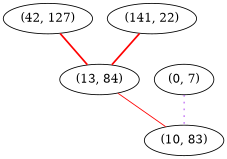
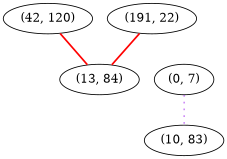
node "(42, 127)": label "(42, 127)" -> "(42, 120)"
node "(141, 22)": label "(141, 22)" -> "(191, 22)"
edge "(13, 84)" -- "(10, 83)": removed
